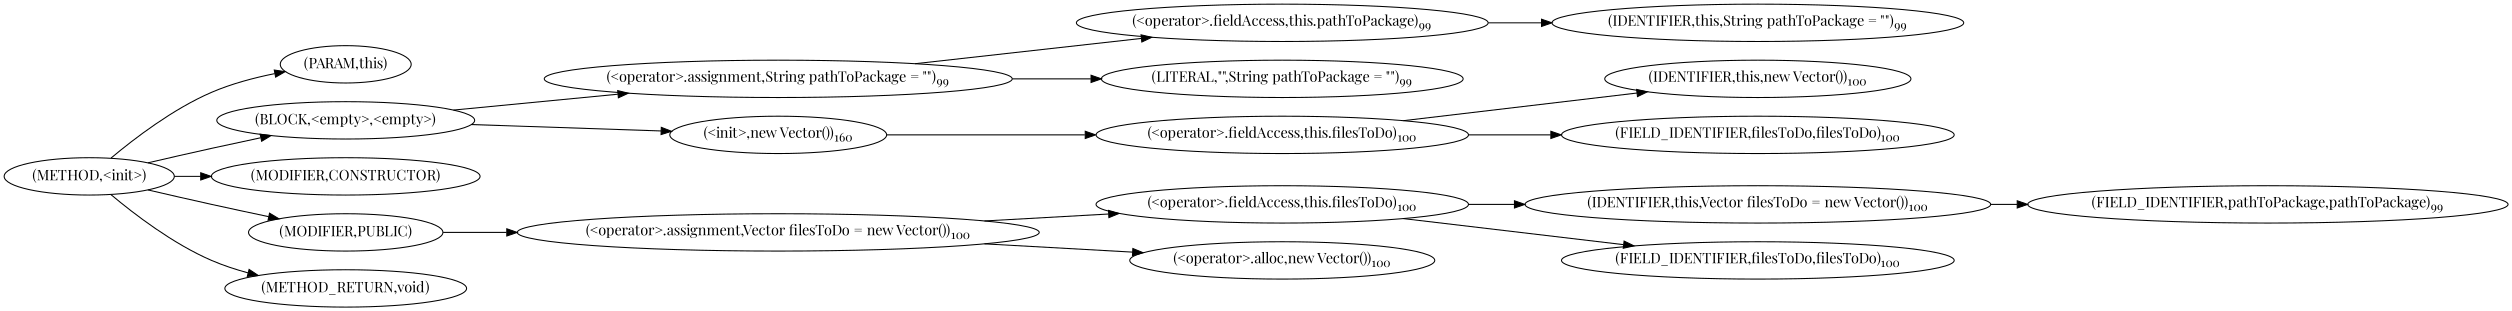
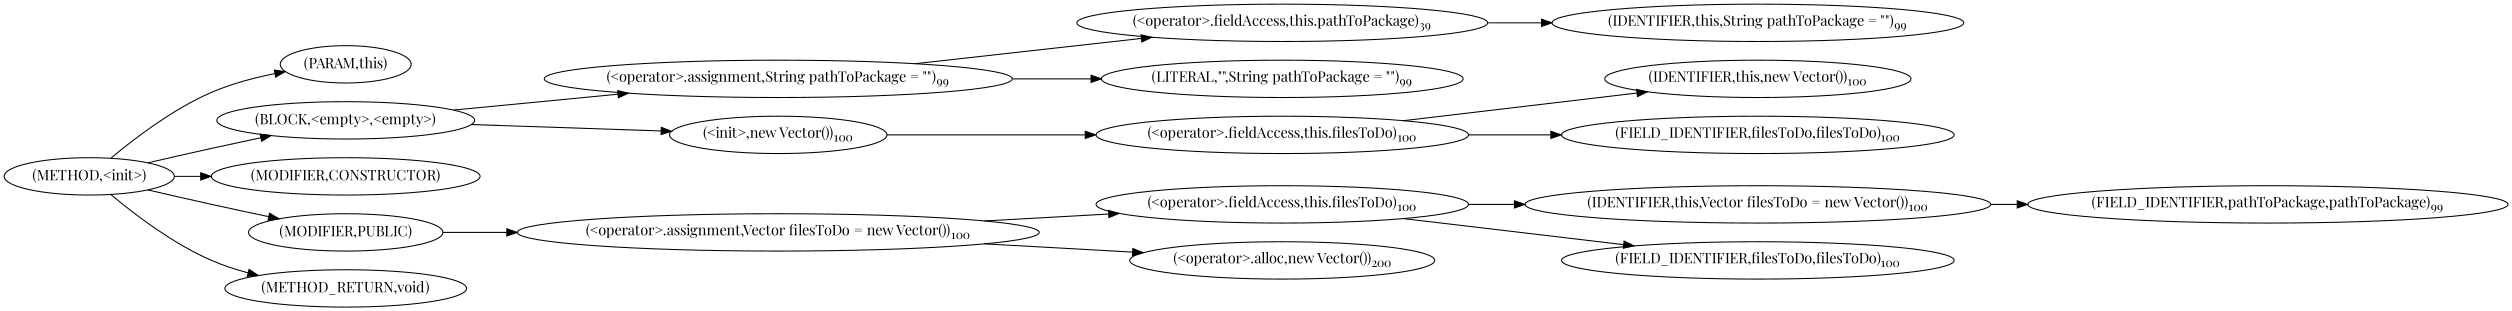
node "(<operator>.fieldAccess,this.pathToPackage)": text "99" -> "39"
node "(<init>,new Vector())": text "160" -> "100"
node "(<operator>.alloc,new Vector())": text "100" -> "200"
